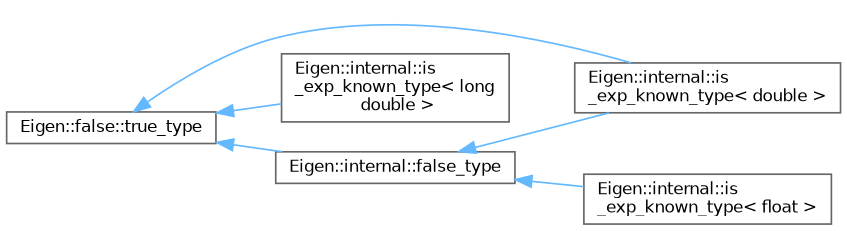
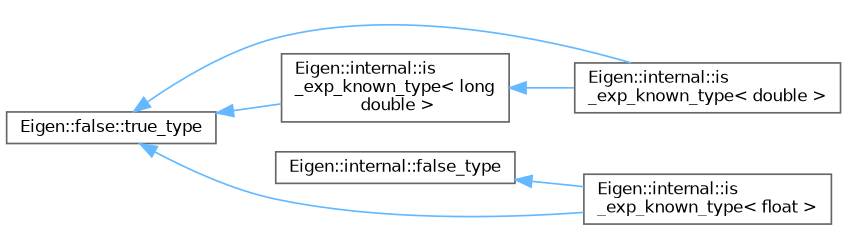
edge "Eigen::internal::is _exp_known_type< double >" -> "Eigen::internal::false_type": now "Eigen::internal::is _exp_known_type< double >" -> "Eigen::internal::is _exp_known_type< long double >"
edge "Eigen::internal::false_type" -> "Eigen::false::true_type": now "Eigen::internal::is _exp_known_type< float >" -> "Eigen::false::true_type"
